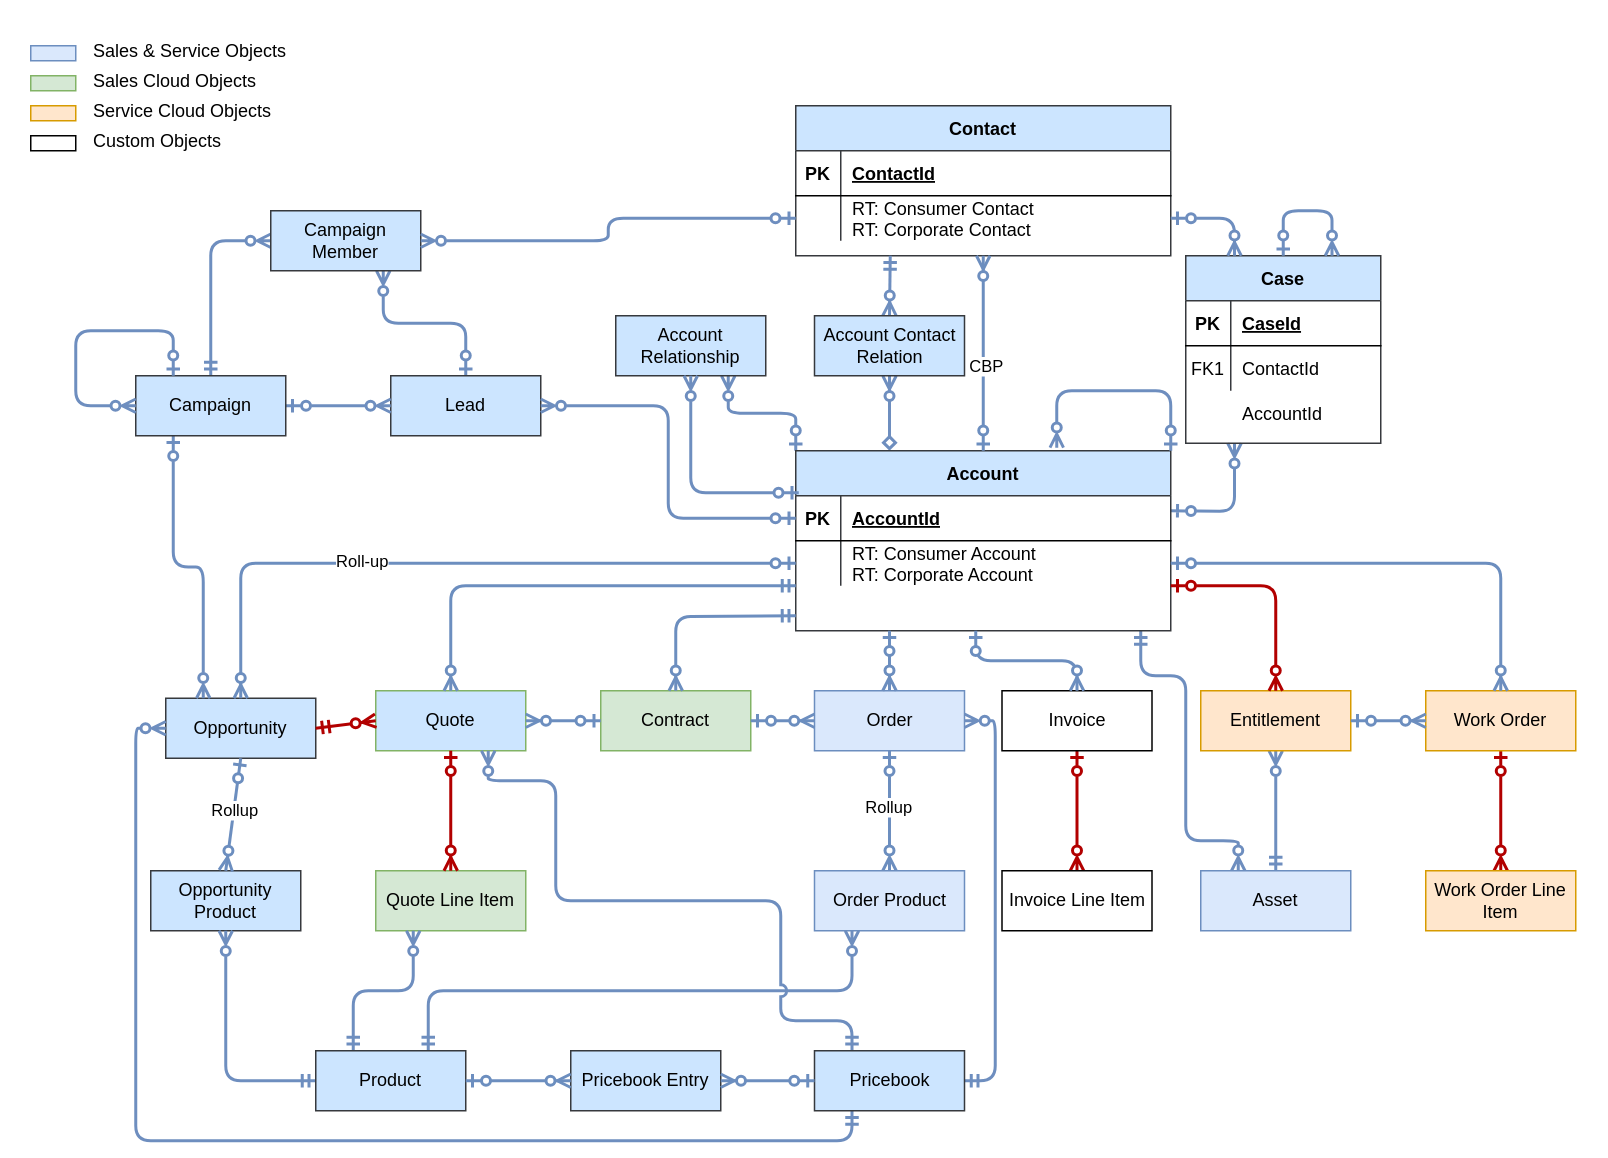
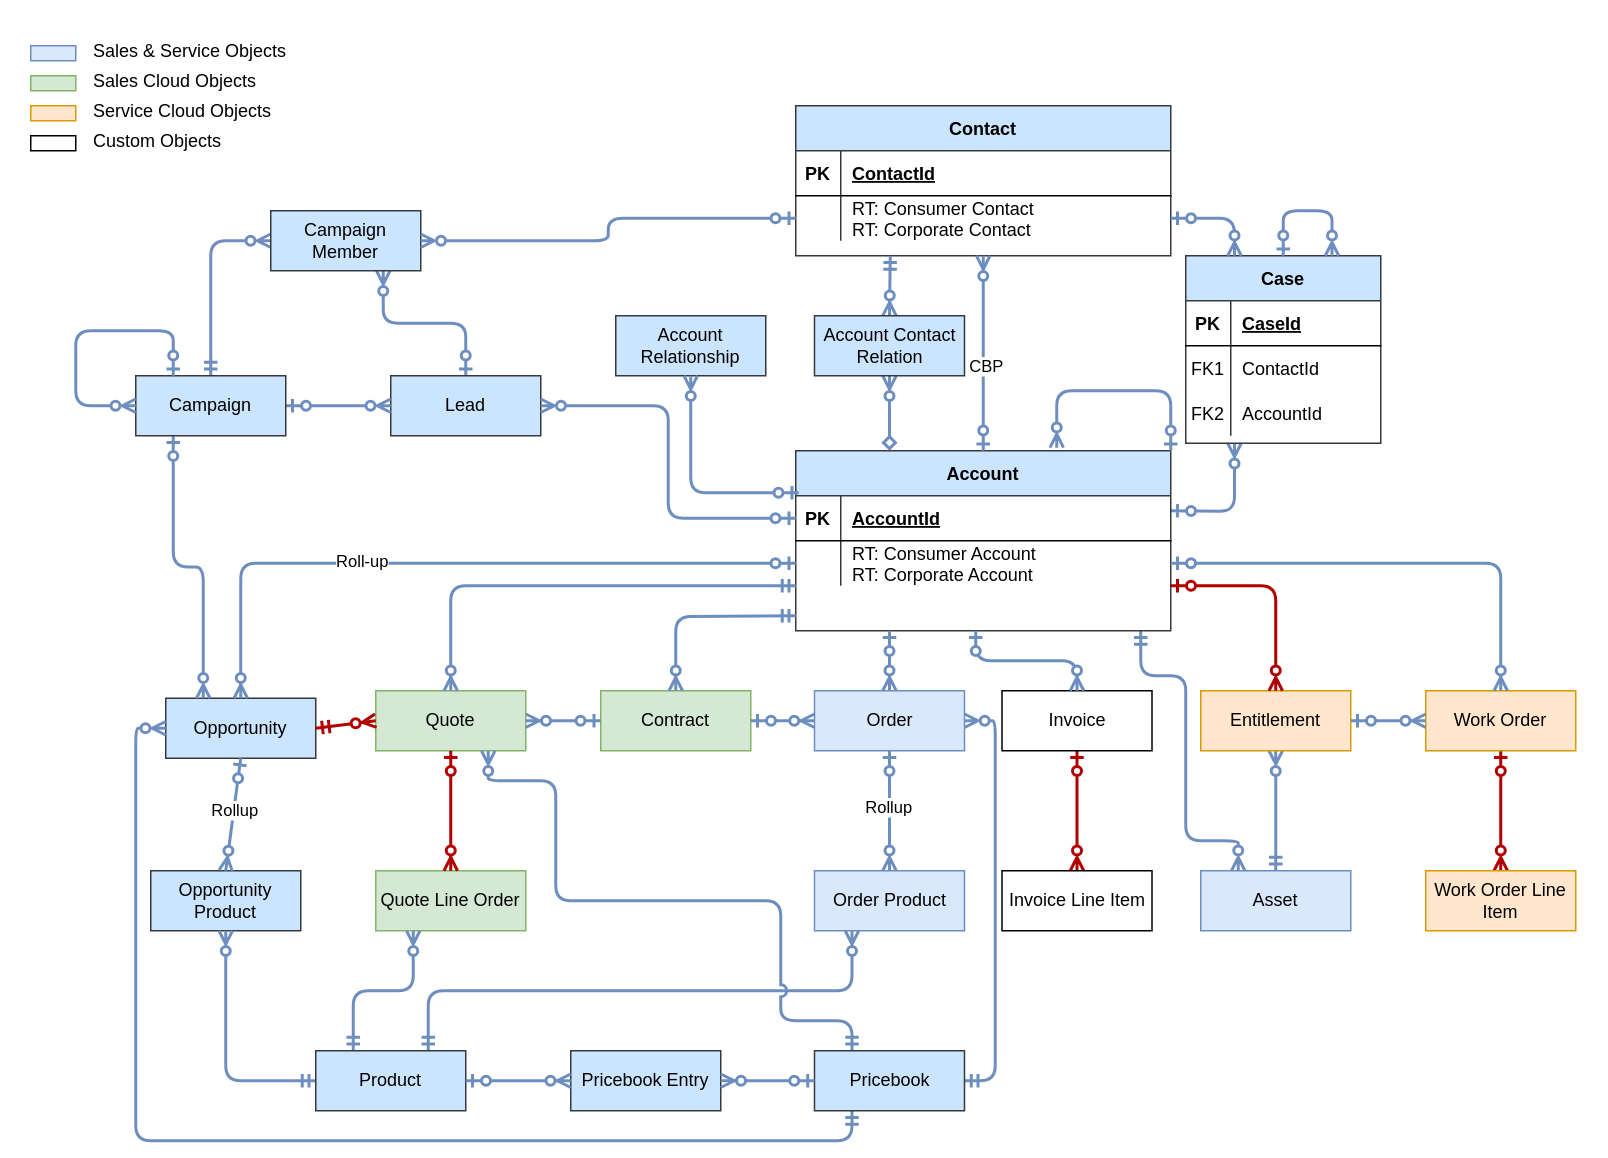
edge "Account Relationship" -- "Account": removed
node "FK2": added
node "Quote": fillcolor #cce5ff -> #d5e8d4
node "Quote Line Item": label "Quote Line Item" -> "Quote Line Order"
